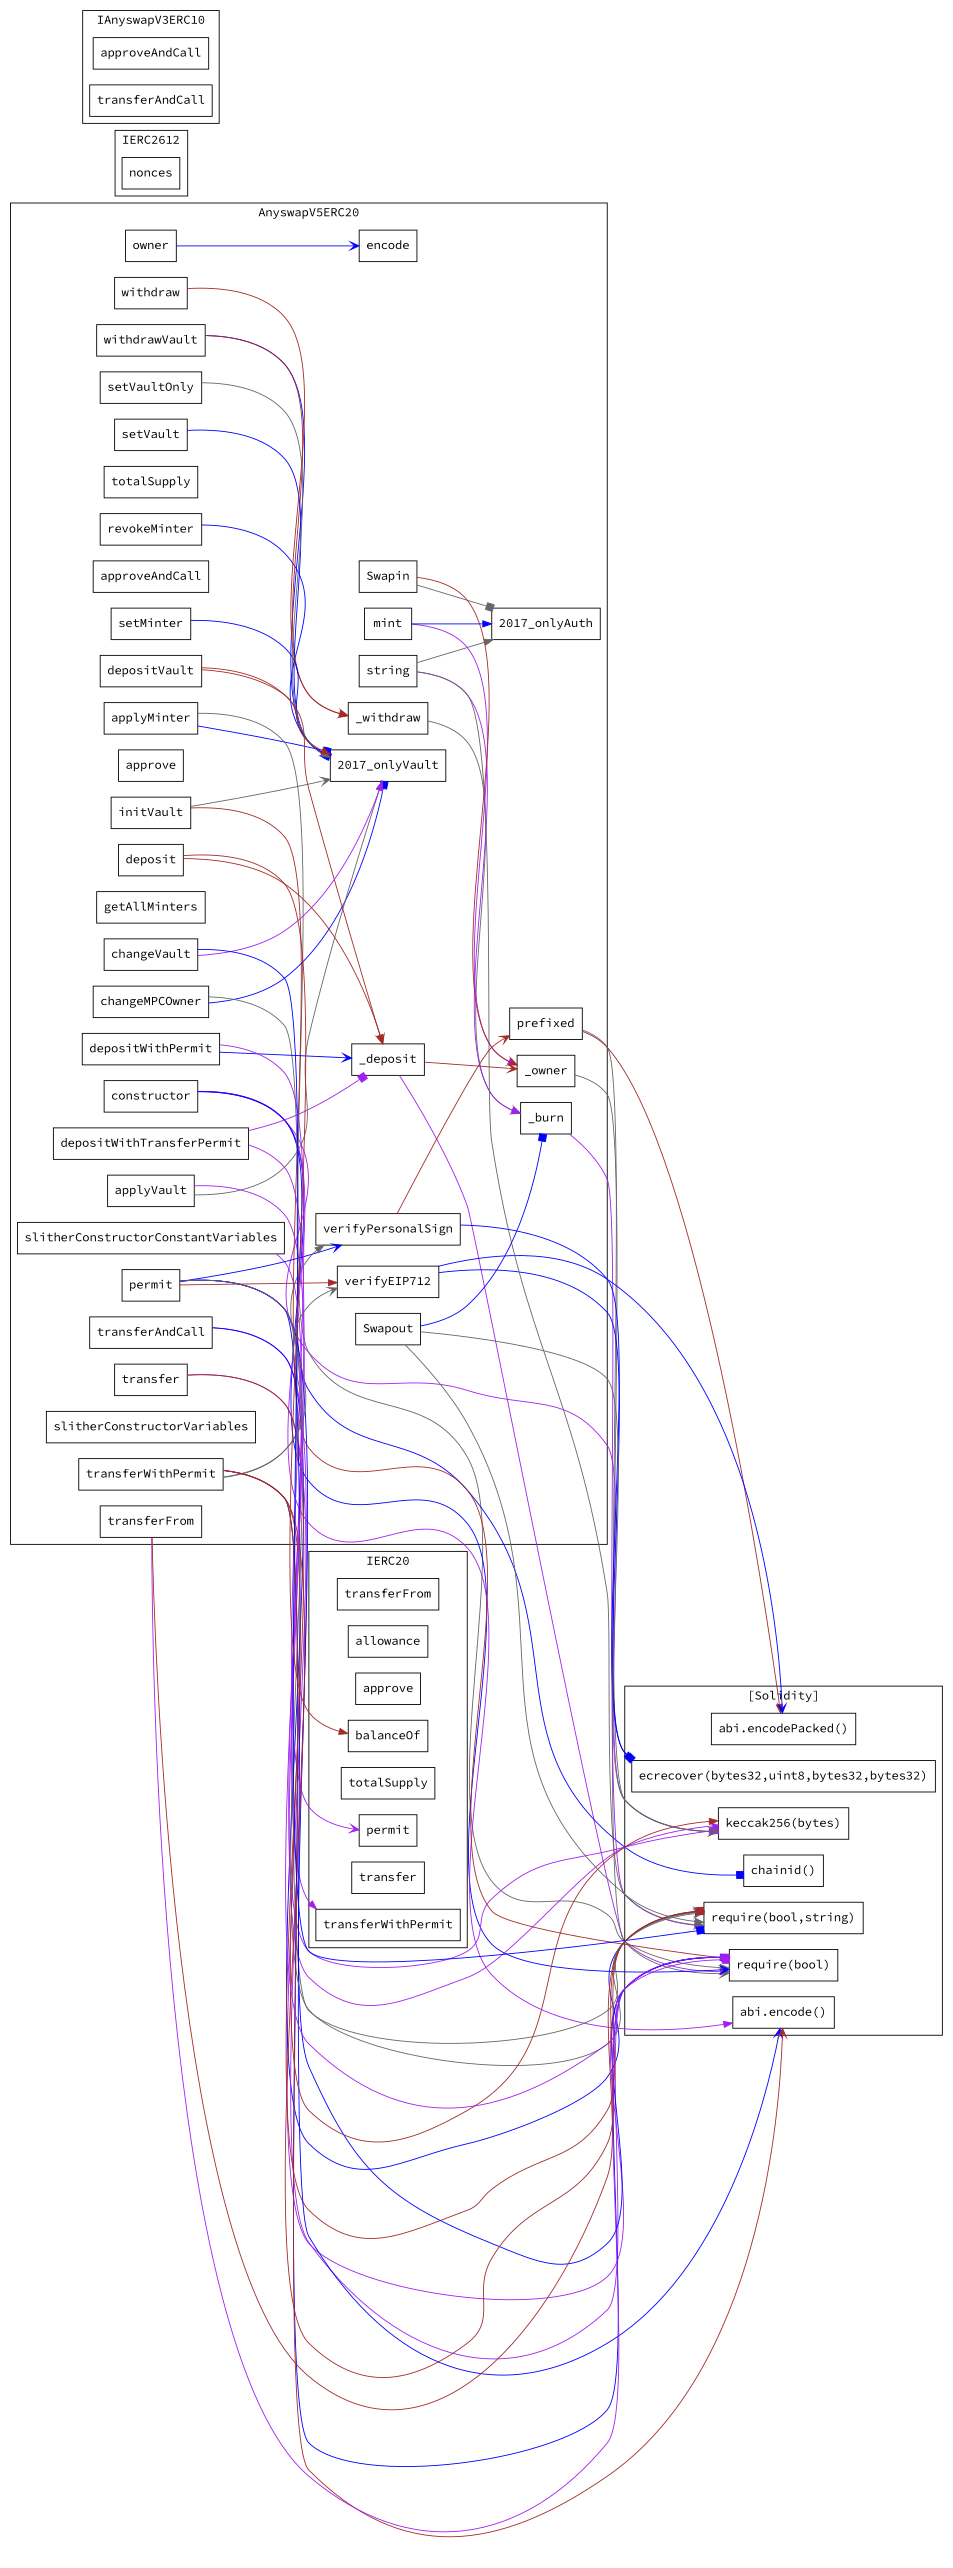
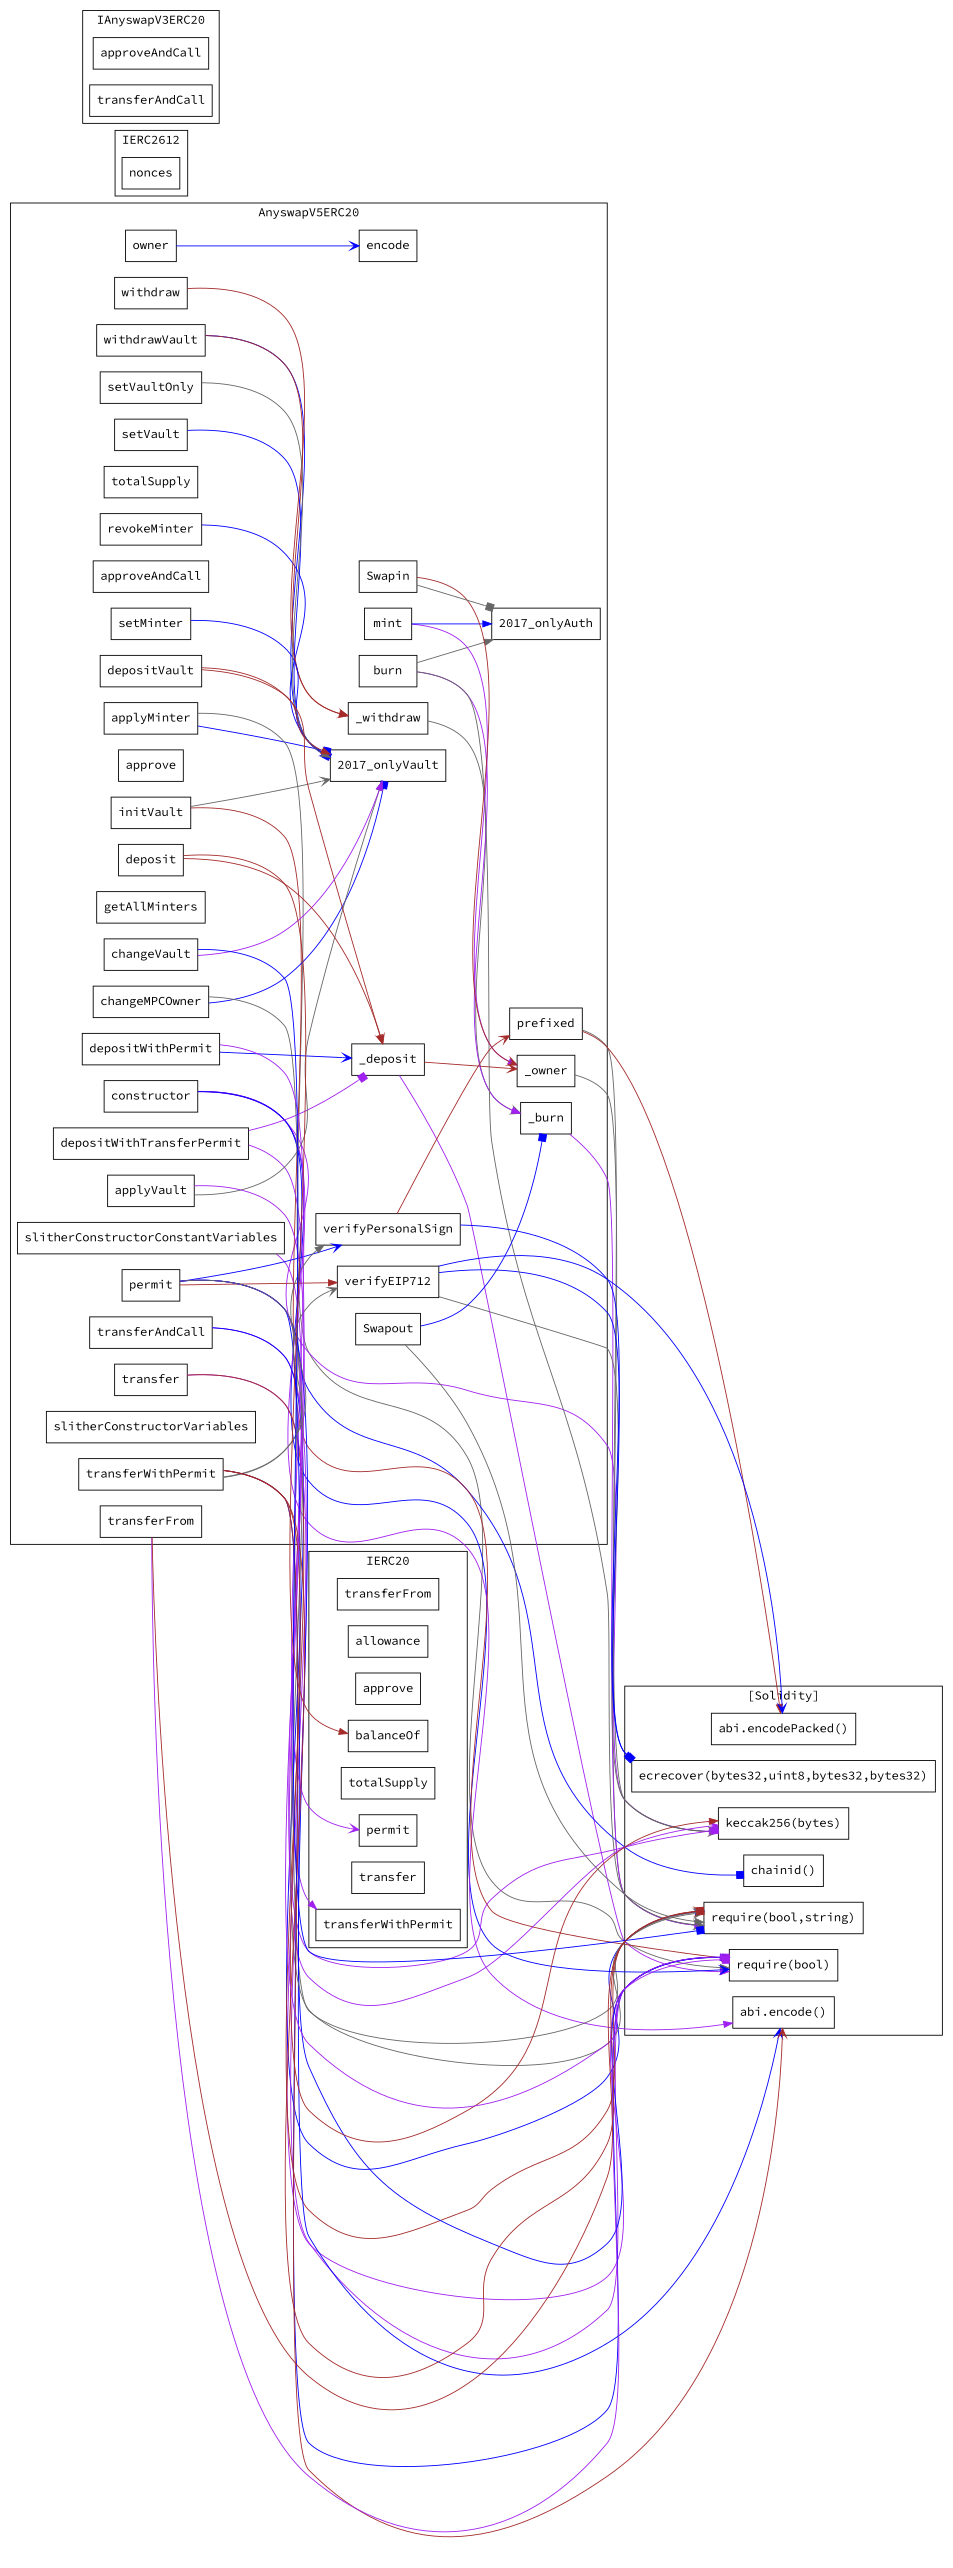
cluster "IAnyswapV3ERC10": label "IAnyswapV3ERC10" -> "IAnyswapV3ERC20"
node "string": label "string" -> "burn"
edge "Swapout" -> "keccak256(bytes)": now "verifyEIP712" -> "keccak256(bytes)"
edge "_owner" -> "require(bool)": now "_owner" -> "require(bool,string)"
